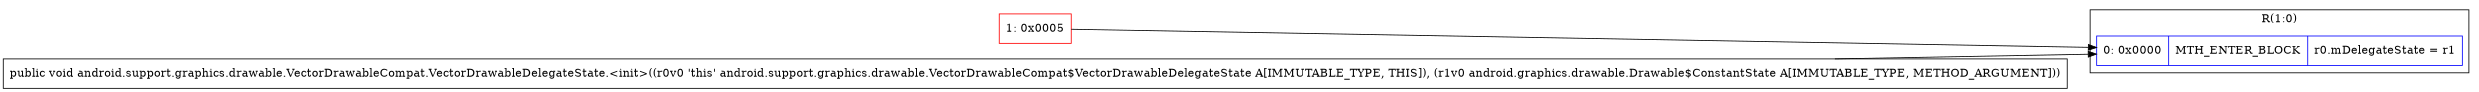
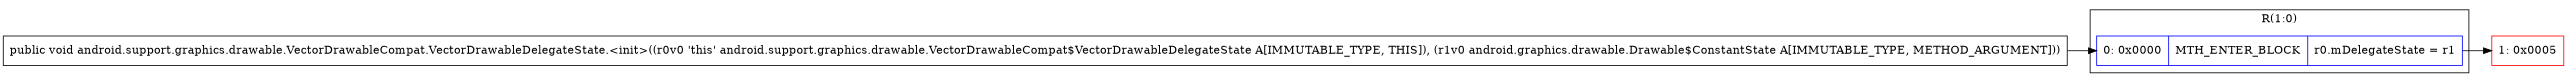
edge "1: 0x0005" -> "0: 0x0000": reversed
